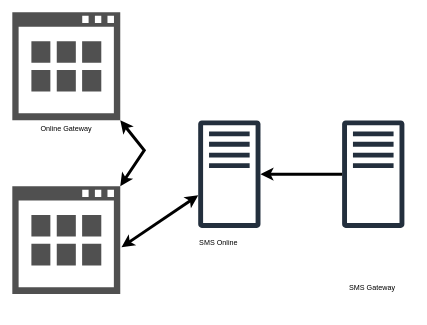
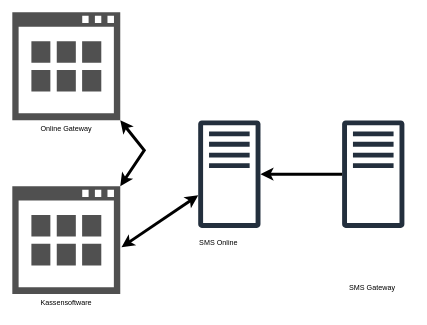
node "Kassensoftware": added
